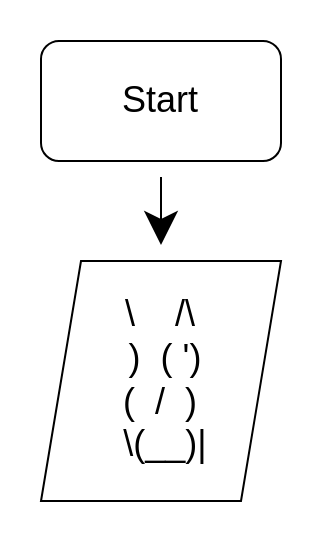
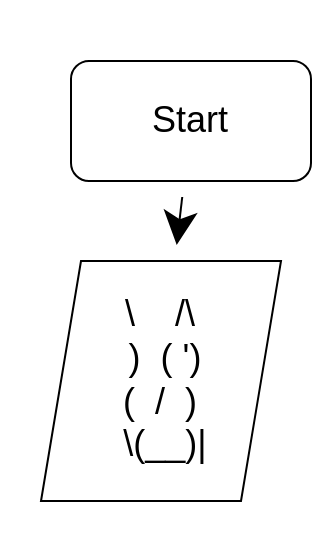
node "Start": moved (161, 101) -> (191, 121)
